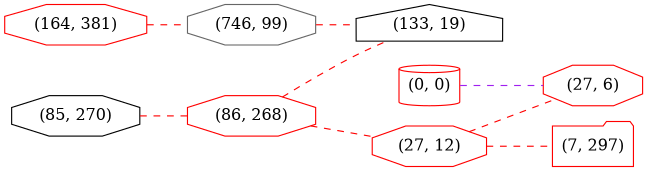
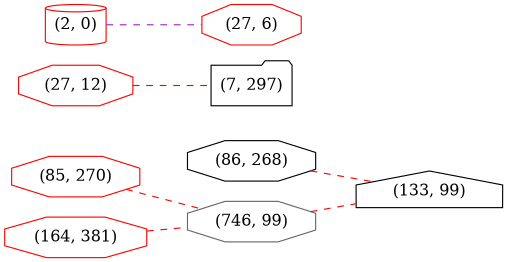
node "(133, 19)": label "(133, 19)" -> "(133, 99)"
node "(0, 0)": label "(0, 0)" -> "(2, 0)"
edge "(27, 6)" -- "(27, 12)": removed
node "(85, 270)": color black -> red
edge "(85, 270)" -- "(86, 268)": now "(85, 270)" -- "(746, 99)"
node "(86, 268)": color red -> black
edge "(86, 268)" -- "(27, 12)": removed
node "(7, 297)": color red -> black
